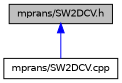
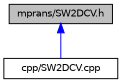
node "mprans/SW2DCV.cpp": label "mprans/SW2DCV.cpp" -> "cpp/SW2DCV.cpp"
